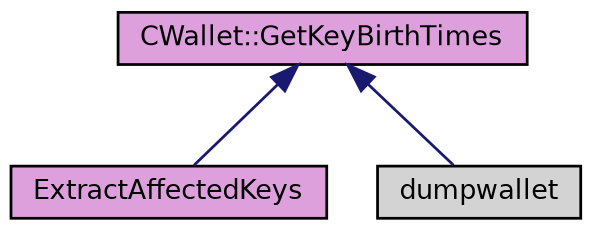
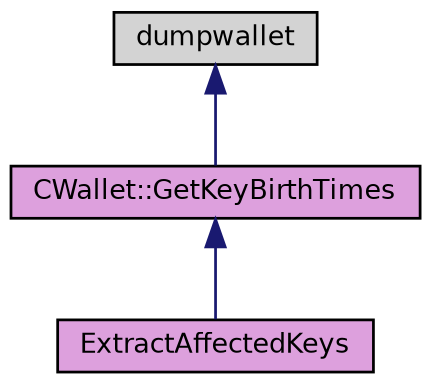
edge "dumpwallet" -> "CWallet::GetKeyBirthTimes": reversed
